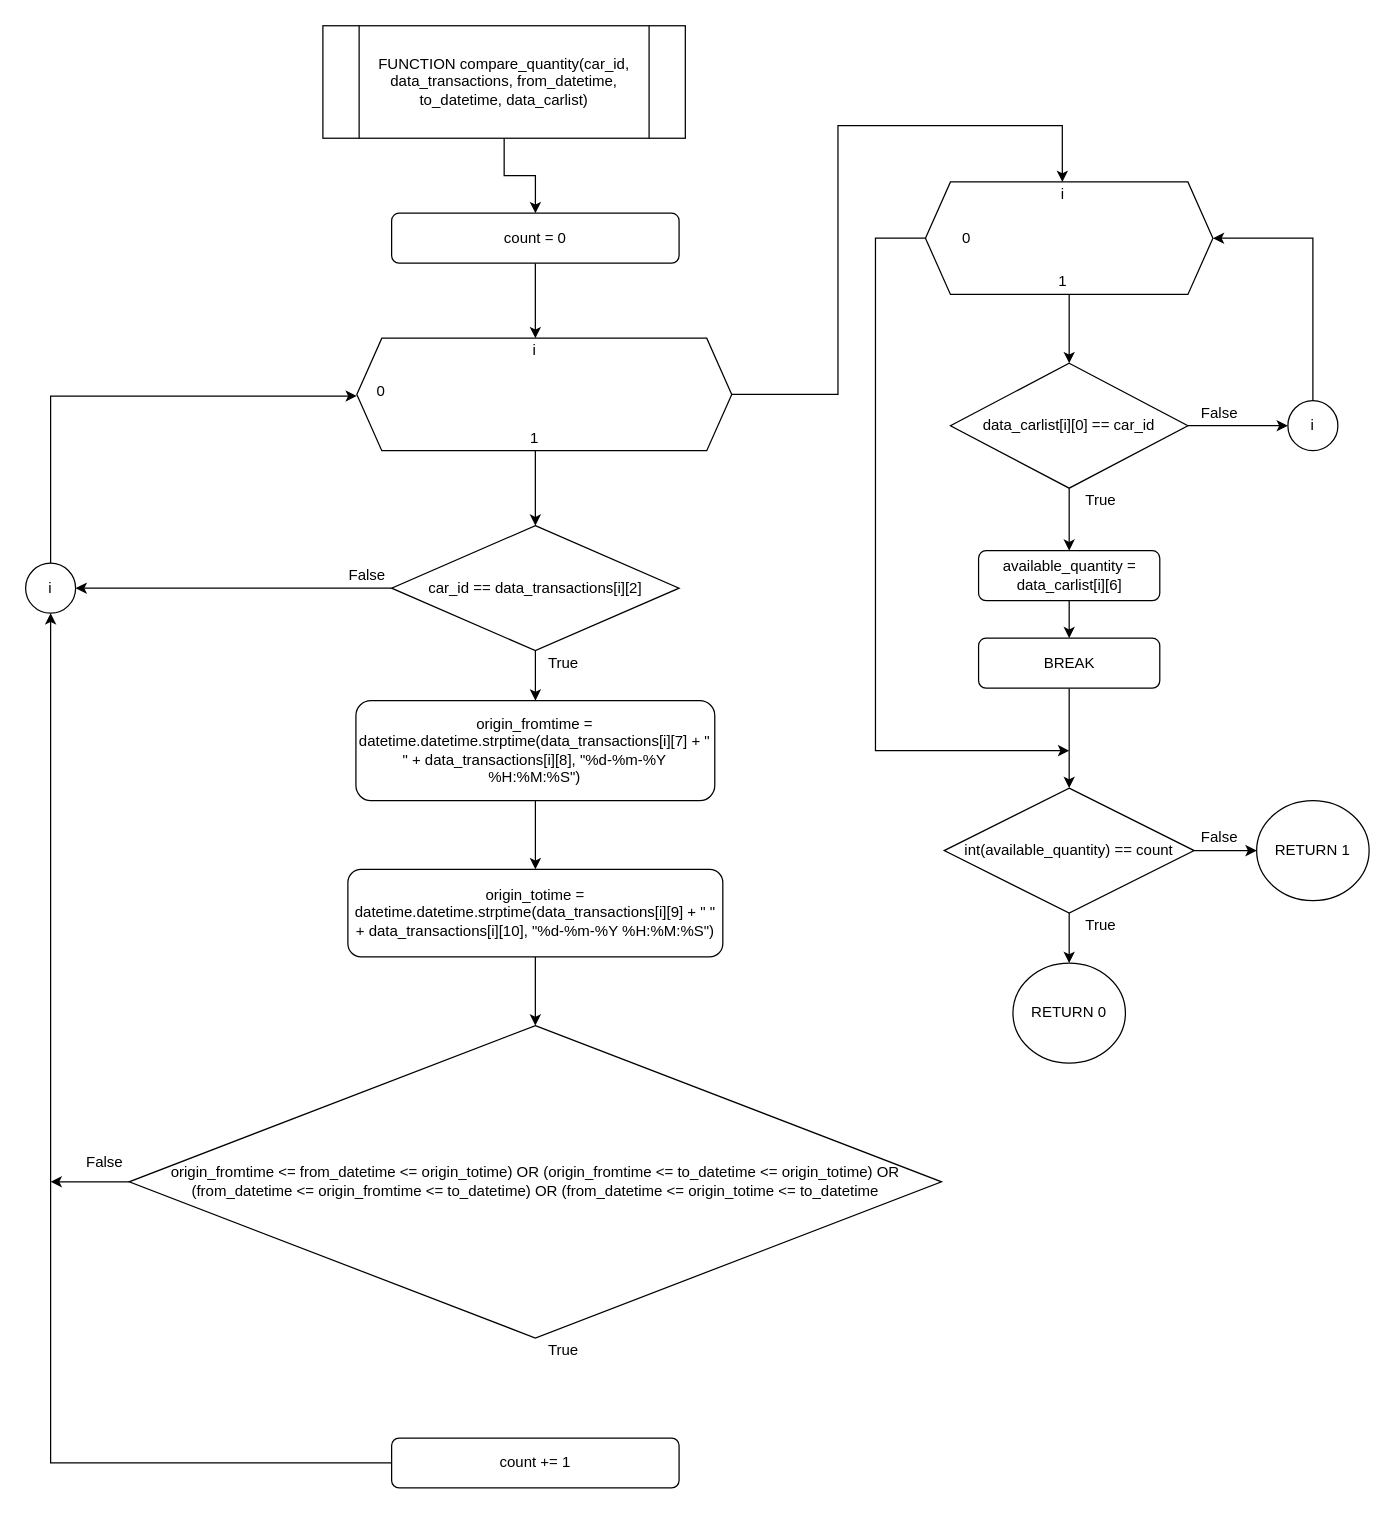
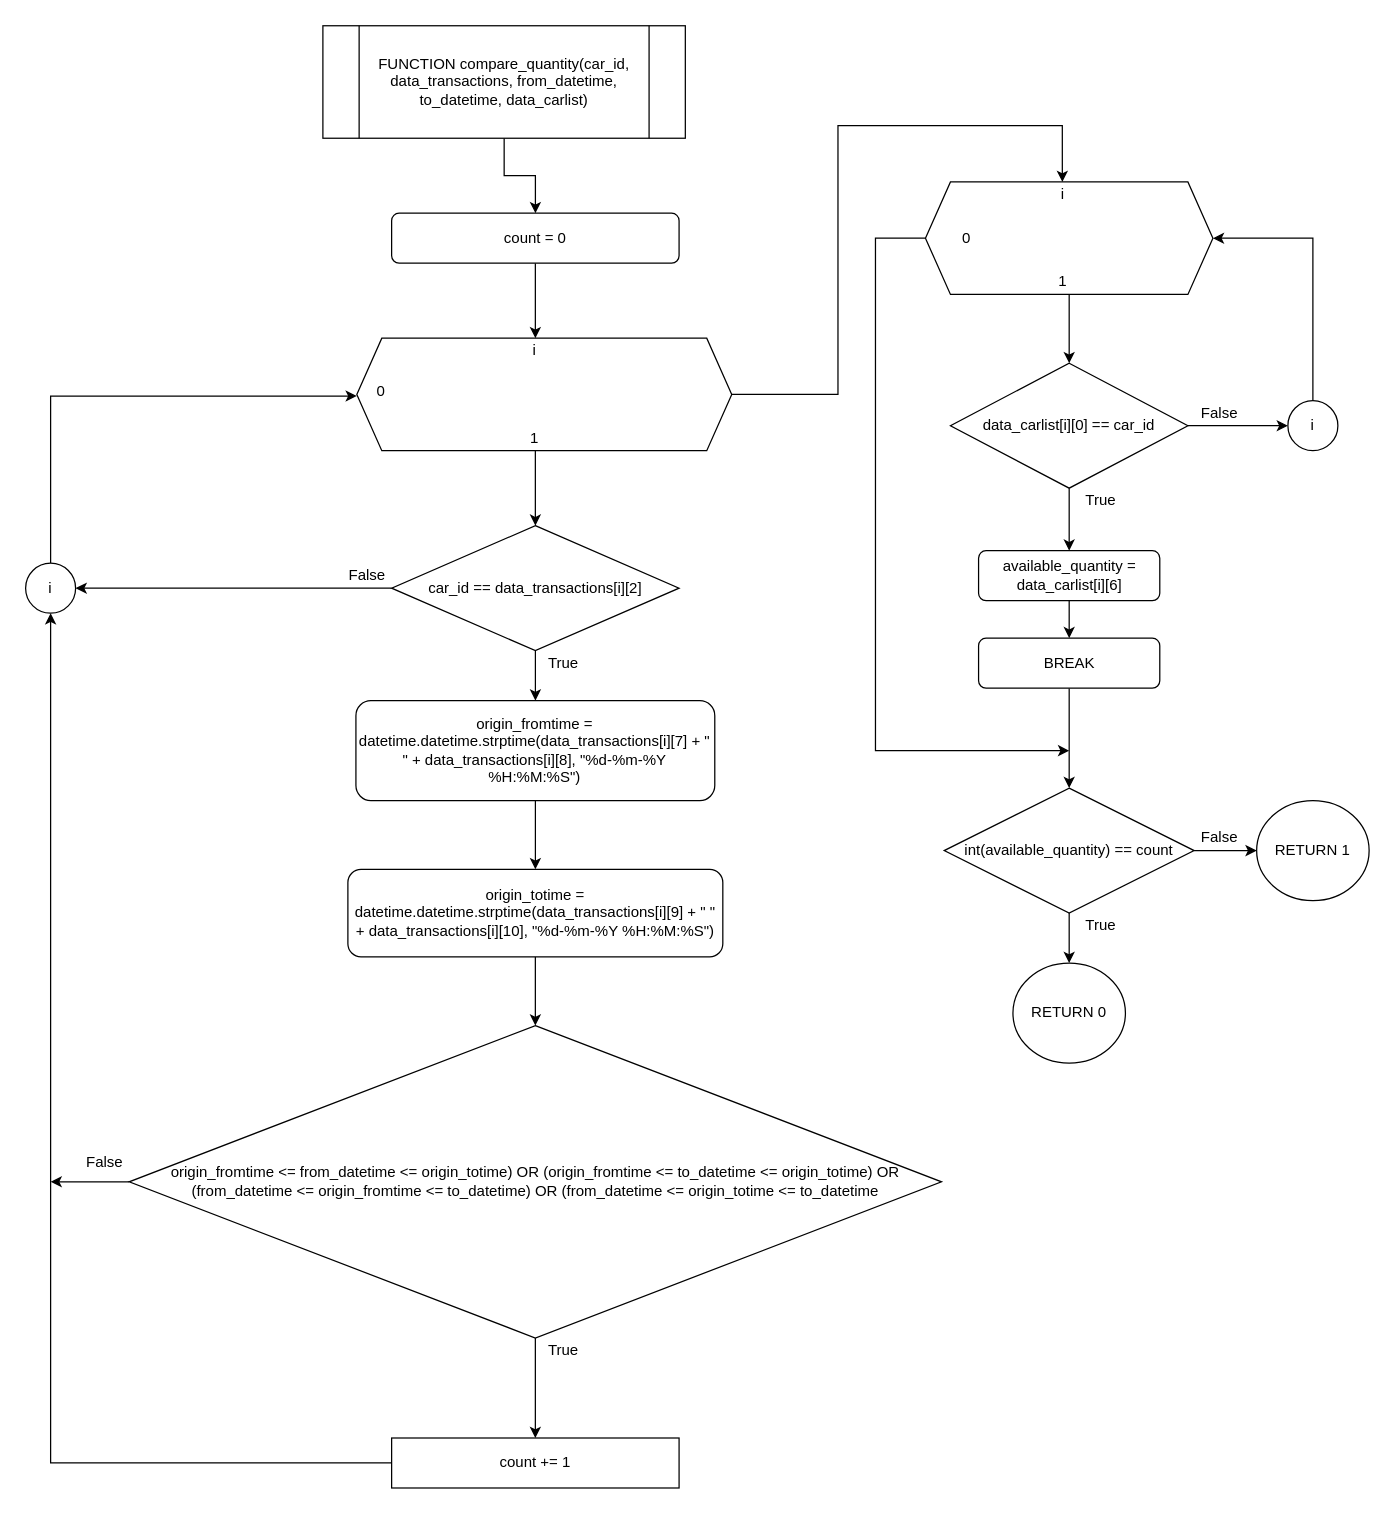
edge "origin_fromtime <= from_datetime <= origin_totime) OR (origin_fromtime <= to_datetime <= origin_totime) OR (from_datetime <= origin_fromtime <= to_datetime) OR (from_datetime <= origin_totime <= to_datetime" -> "count += 1": added
node "count += 1": shape rounded rectangle -> rectangle
